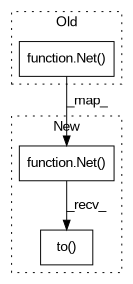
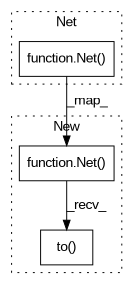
cluster "Old": label "Old" -> "Net"
